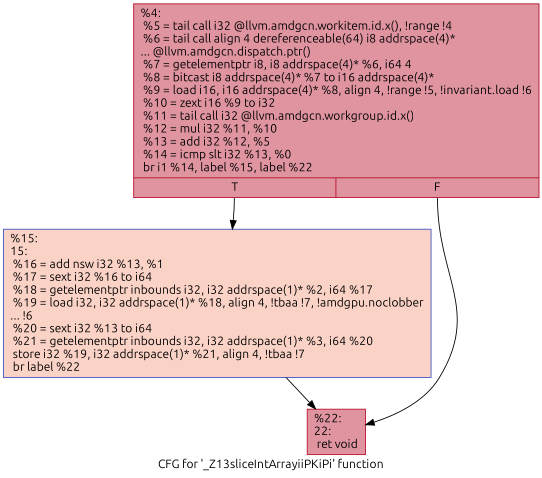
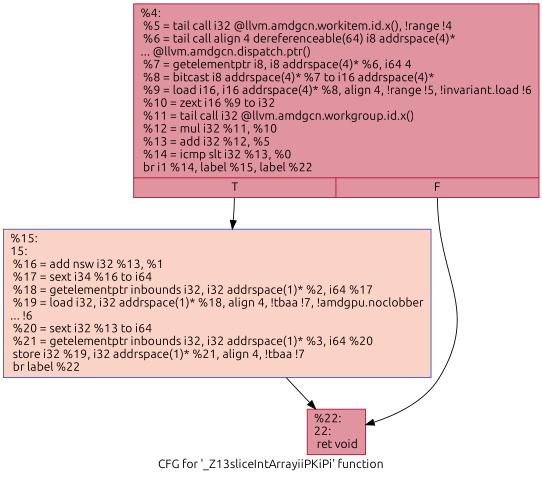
node "%15:": text "%17 = sext i32 %16 to i64" -> "%17 = sext i34 %16 to i64"
